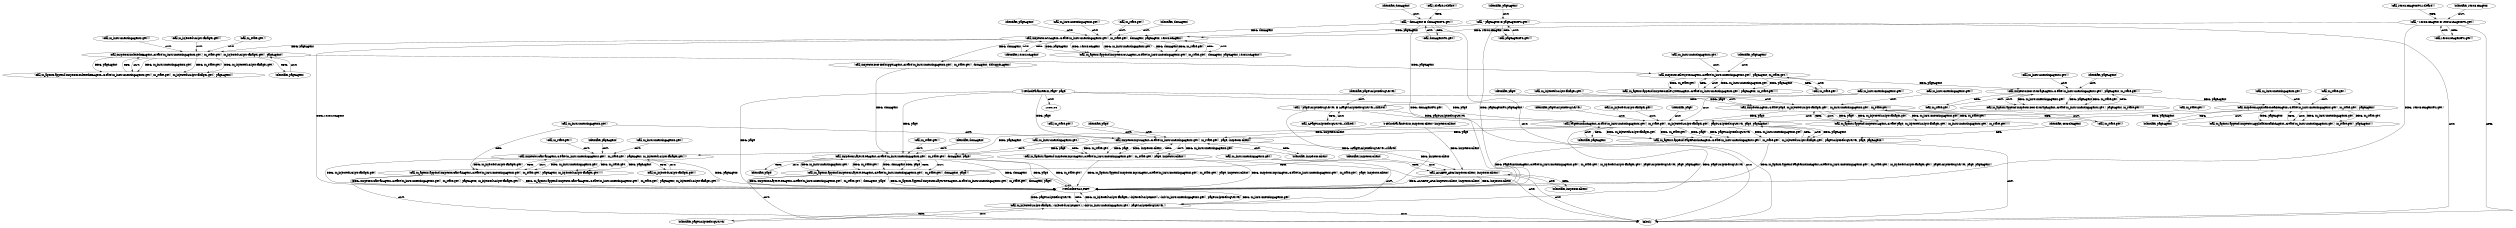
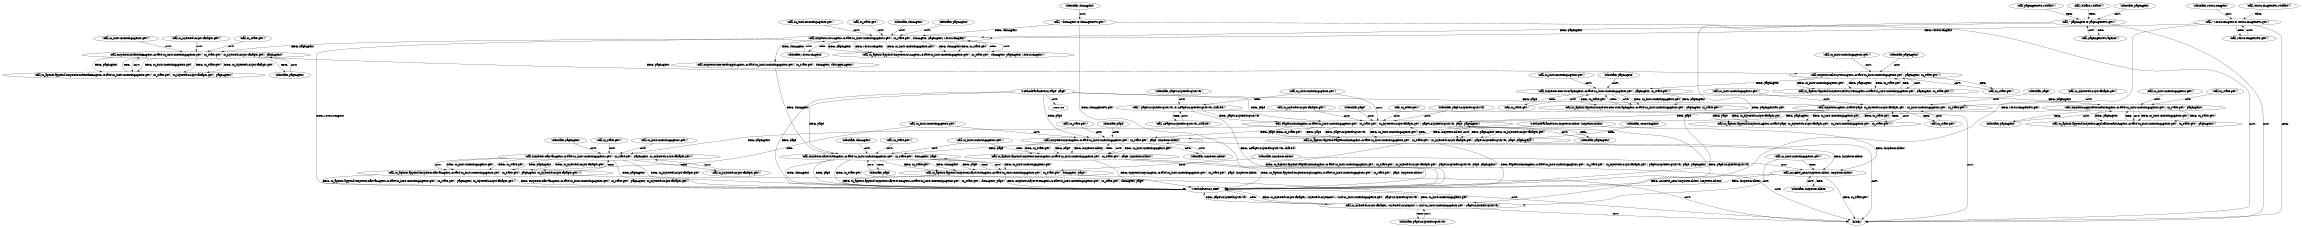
node "(Call,pageAgentPtr.release())": added
edge "(Call,release.release())" -> "(Call,* domAgent = domAgentPtr.get())": now "(Call,release.release())" -> "(Call,* pageAgent = pageAgentPtr.get())"
node "(Call,domAgentPtr.get())": removed
node "(Call,pageAgentPtr.get())": label "(Call,pageAgentPtr.get())" -> "(Call,pageAgentPtr.agents())"
edge "(Call,* pageAgent = pageAgentPtr.get())" -> "(MethodReturn,RET)": label "DDG: pageAgentPtr.pageAgent()" -> "DDG: pageAgentPtr.get()"
edge "(Call,ASSERT_ARG(inspectorClient, inspectorClient))" -> "(Block,)": label "AST: " -> "DDG: m_state.get()"
